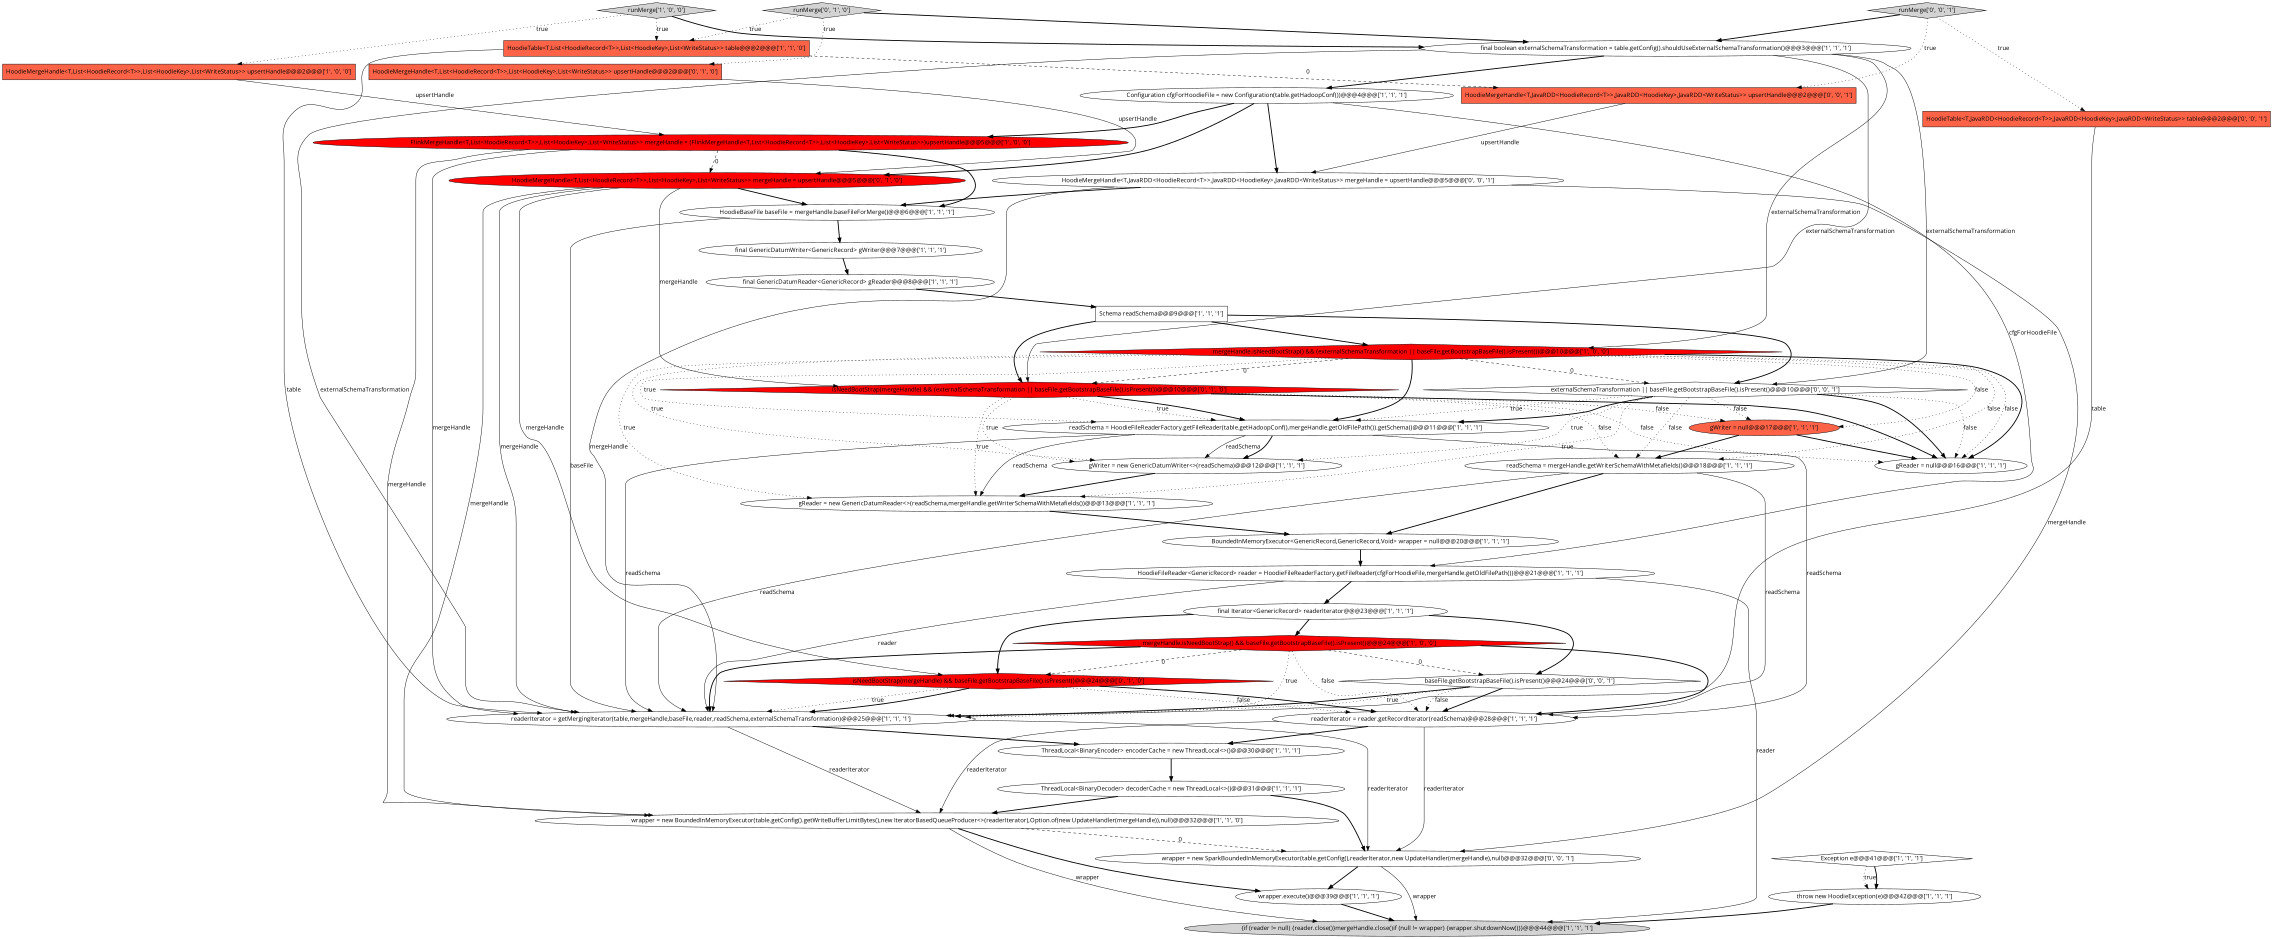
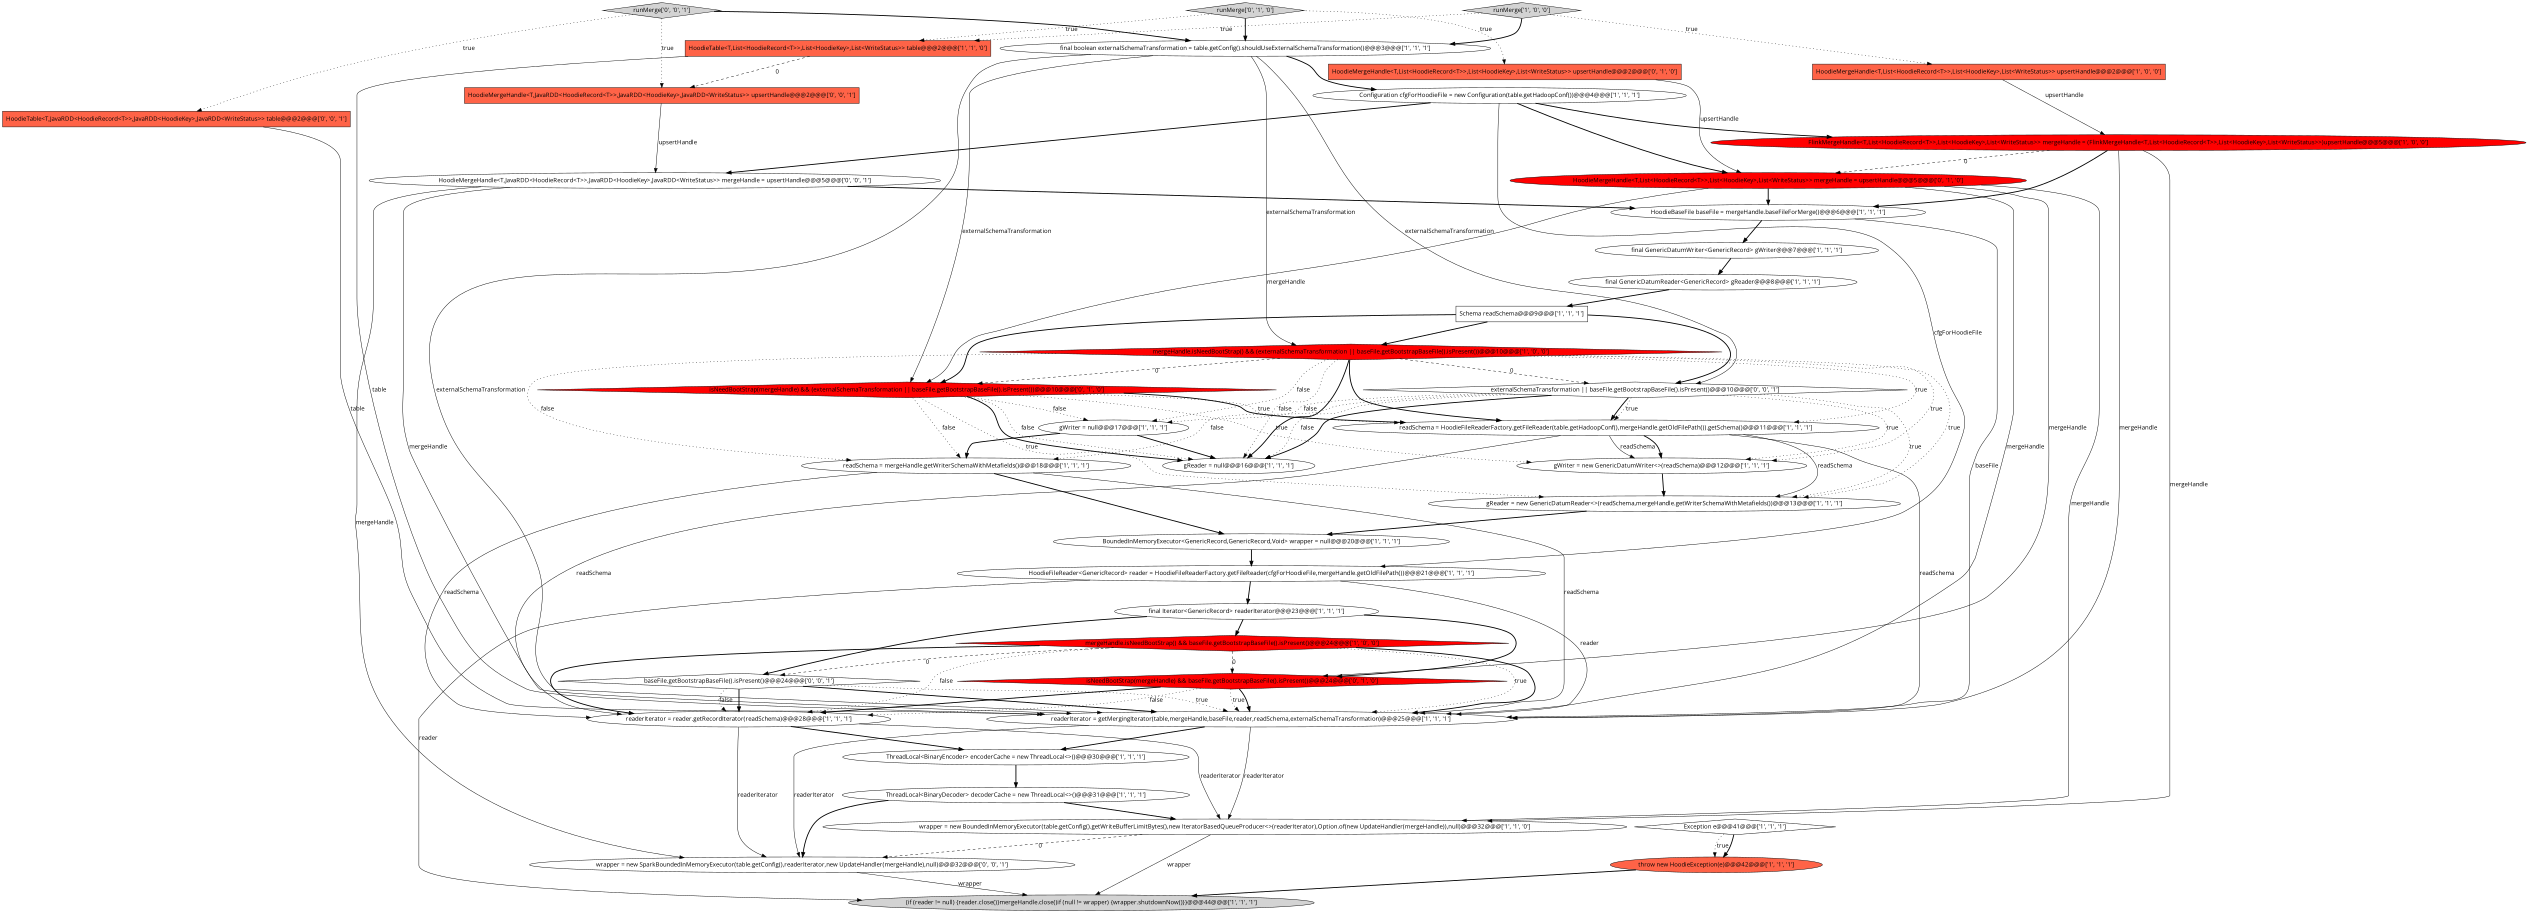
node "gWriter = null@@@17@@@['1', '1', '1']": fillcolor tomato -> white
node "wrapper.execute()@@@39@@@['1', '1', '1']": removed
node "throw new HoodieException(e)@@@42@@@['1', '1', '1']": fillcolor white -> tomato
